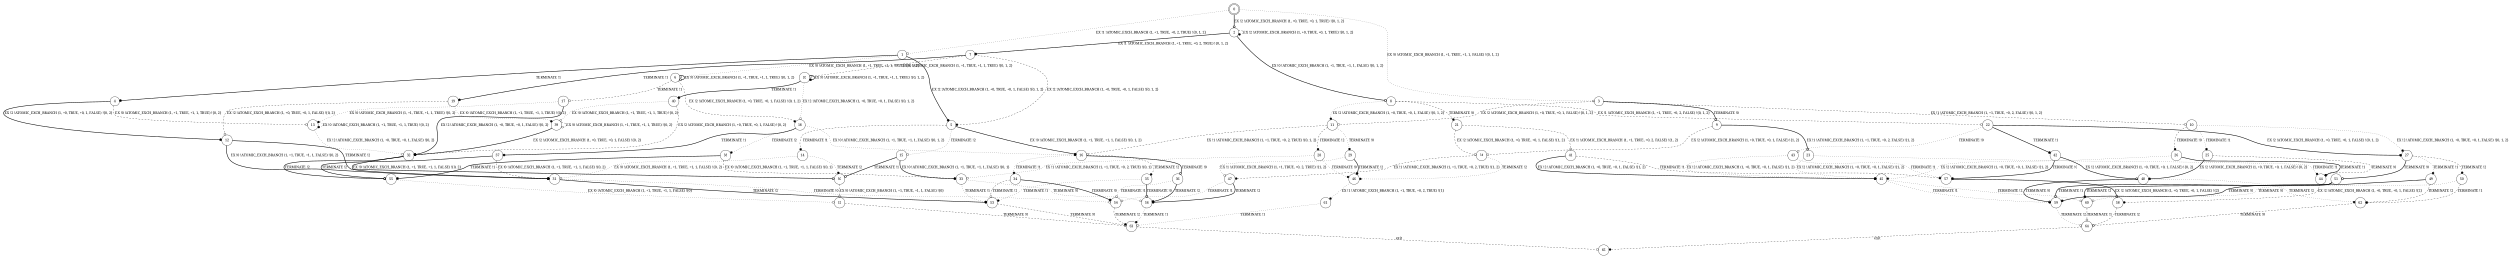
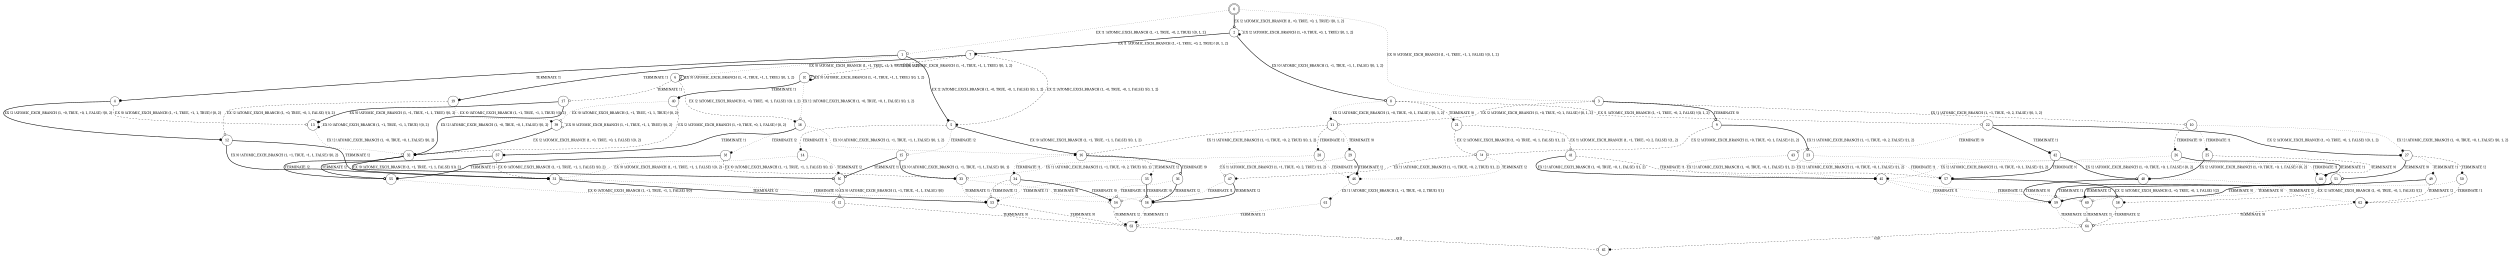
edge "17" -> "13": style dotted -> bold
